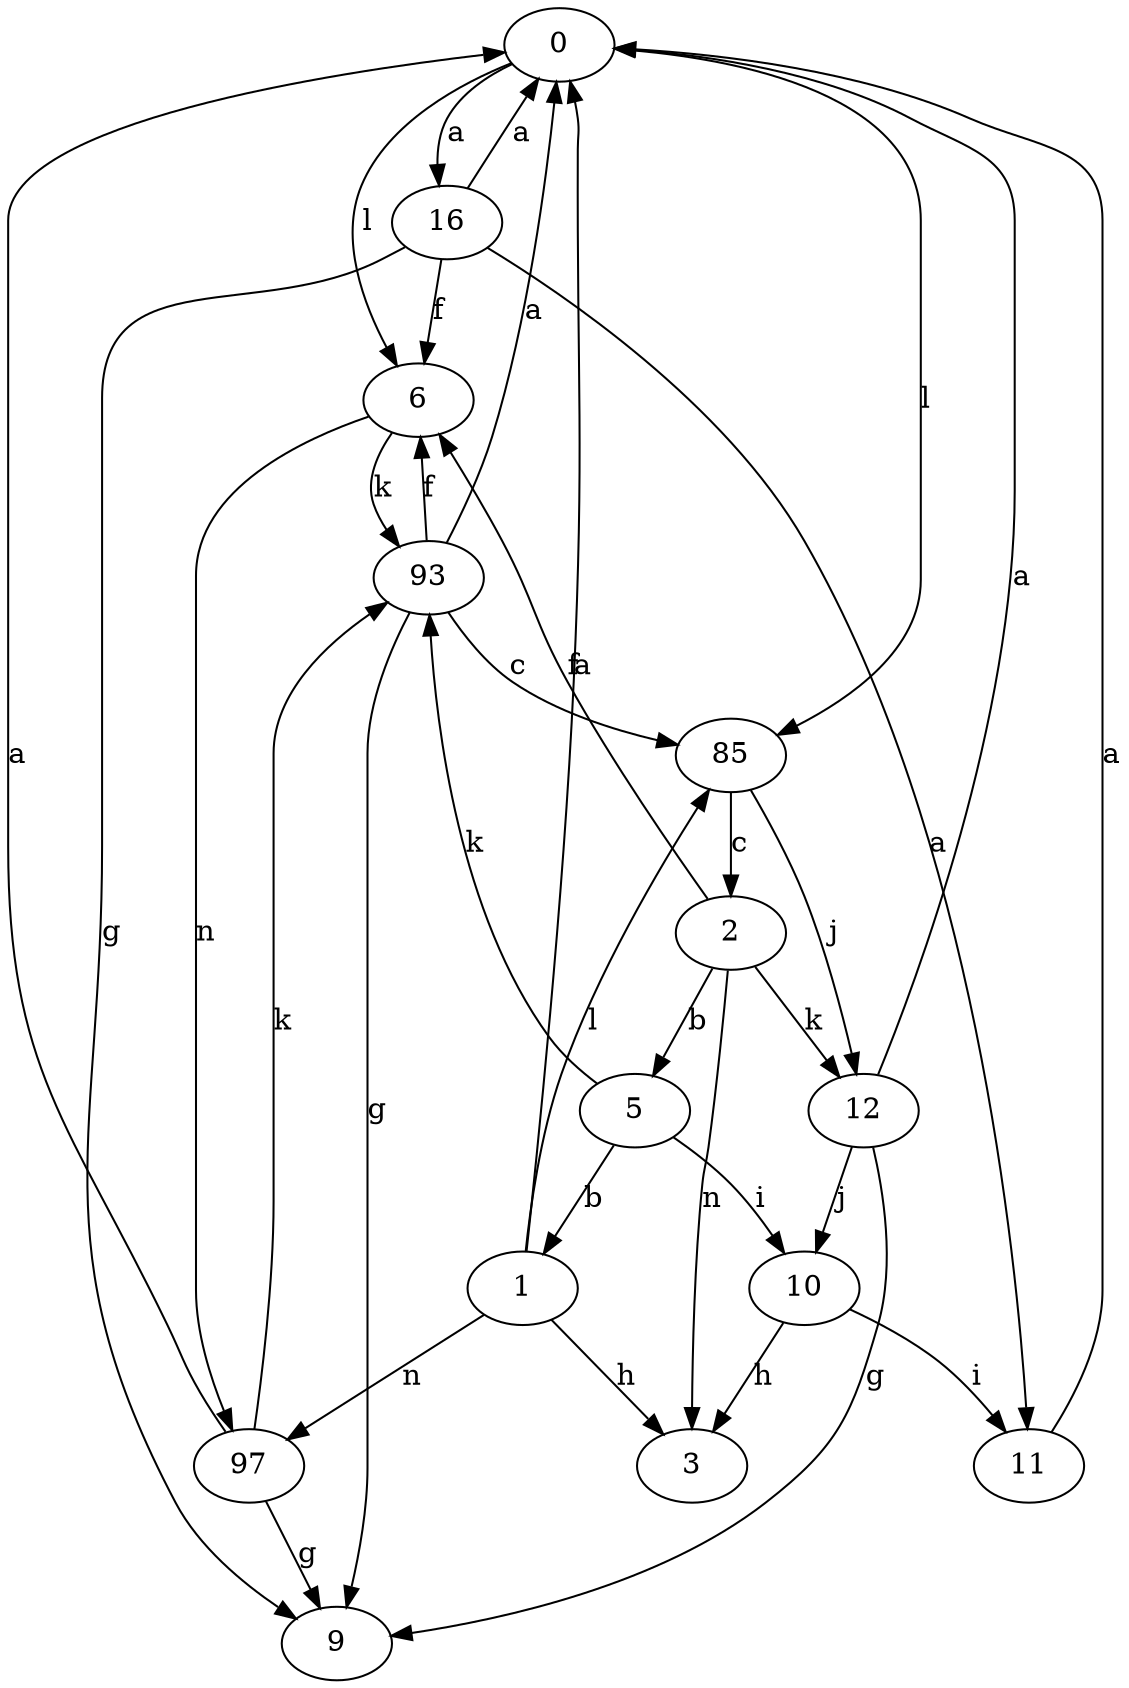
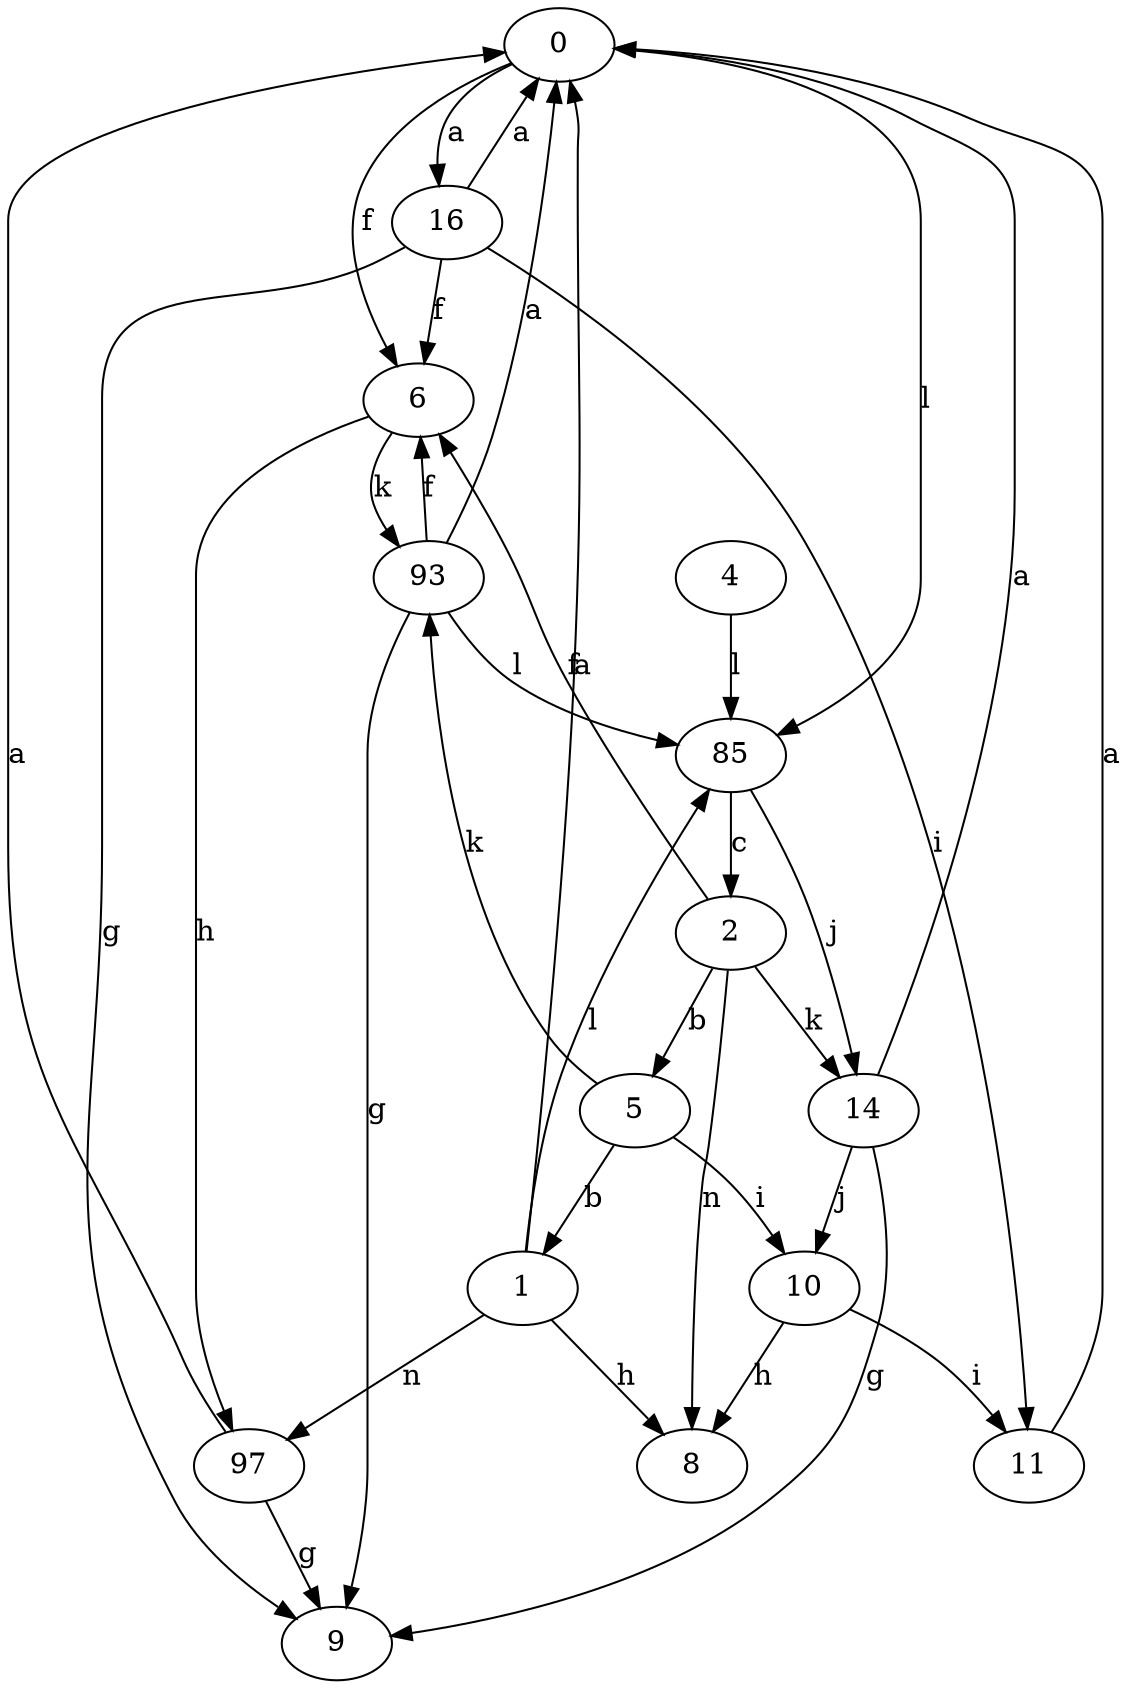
edge "0" -> "6": label "l" -> "f"
node "4": added
edge "93" -> "85": label "c" -> "l"
edge "16" -> "11": label "a" -> "i"
edge "6" -> "97": label "n" -> "h"
edge "97" -> "93": removed, label "k"
node "12": label "12" -> "14"
node "3": label "3" -> "8"
